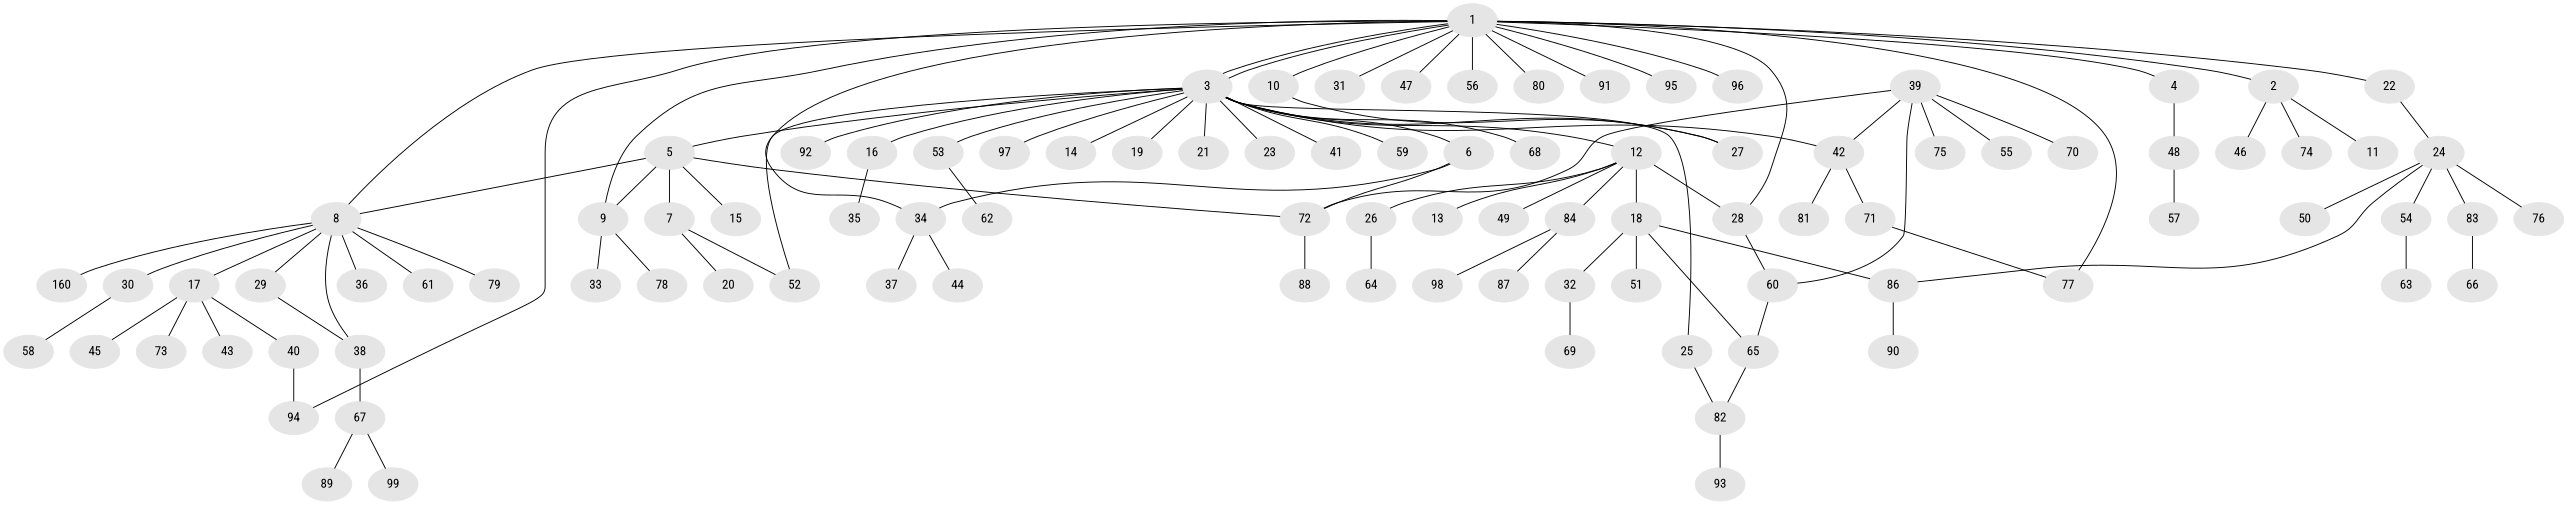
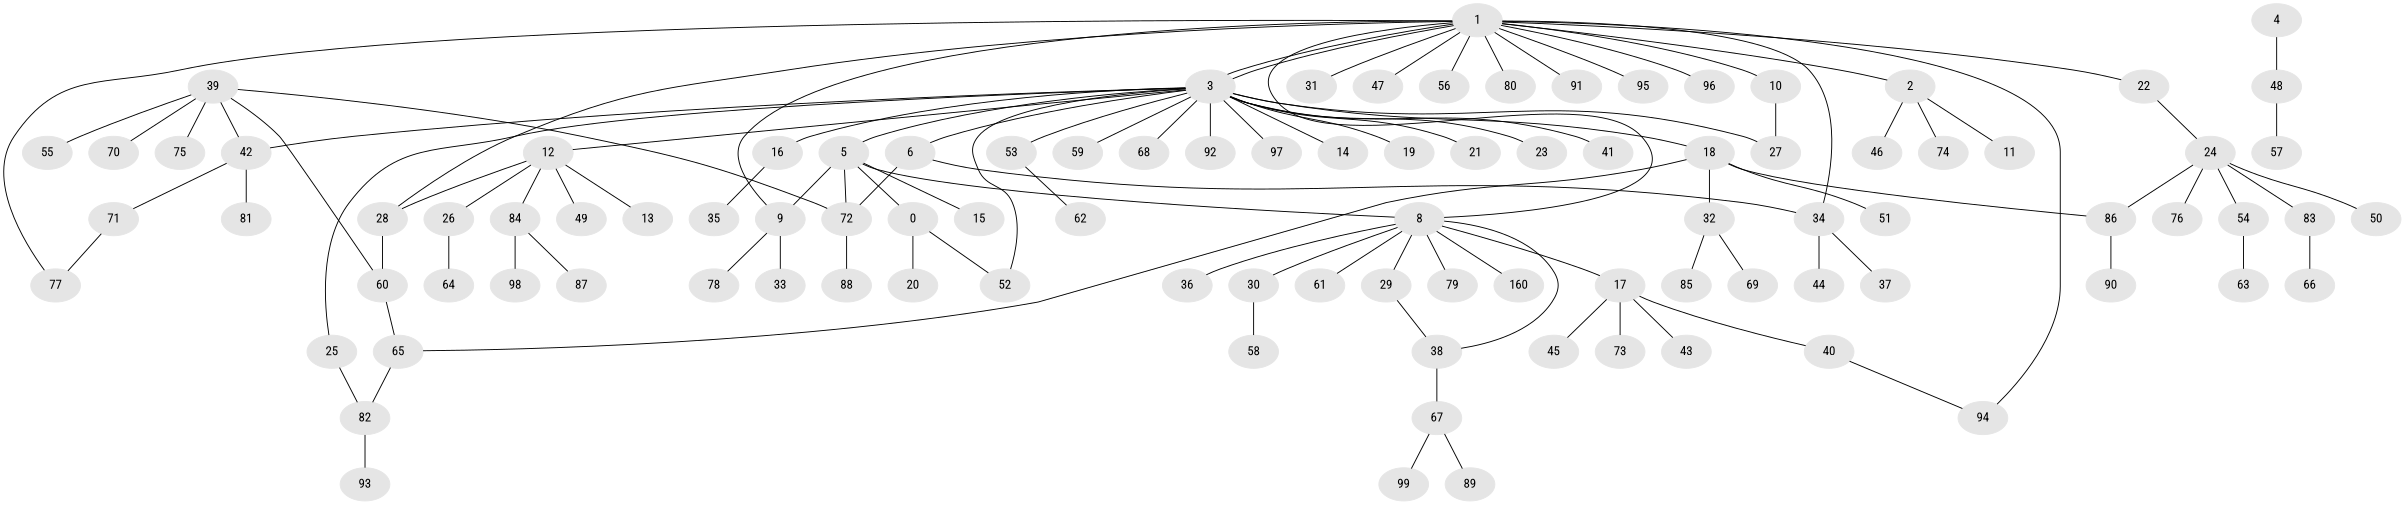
edge "1" -- "4": removed
edge "12" -- "18": now "3" -- "18"
node "7": label "7" -> "0"
node "85": added
